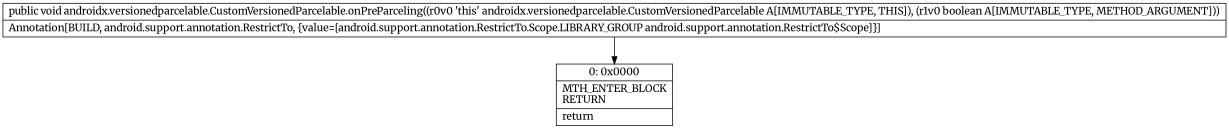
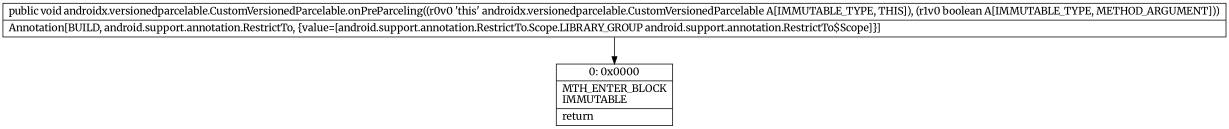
node "0: 0x0000": text "RETURN" -> "IMMUTABLE"
